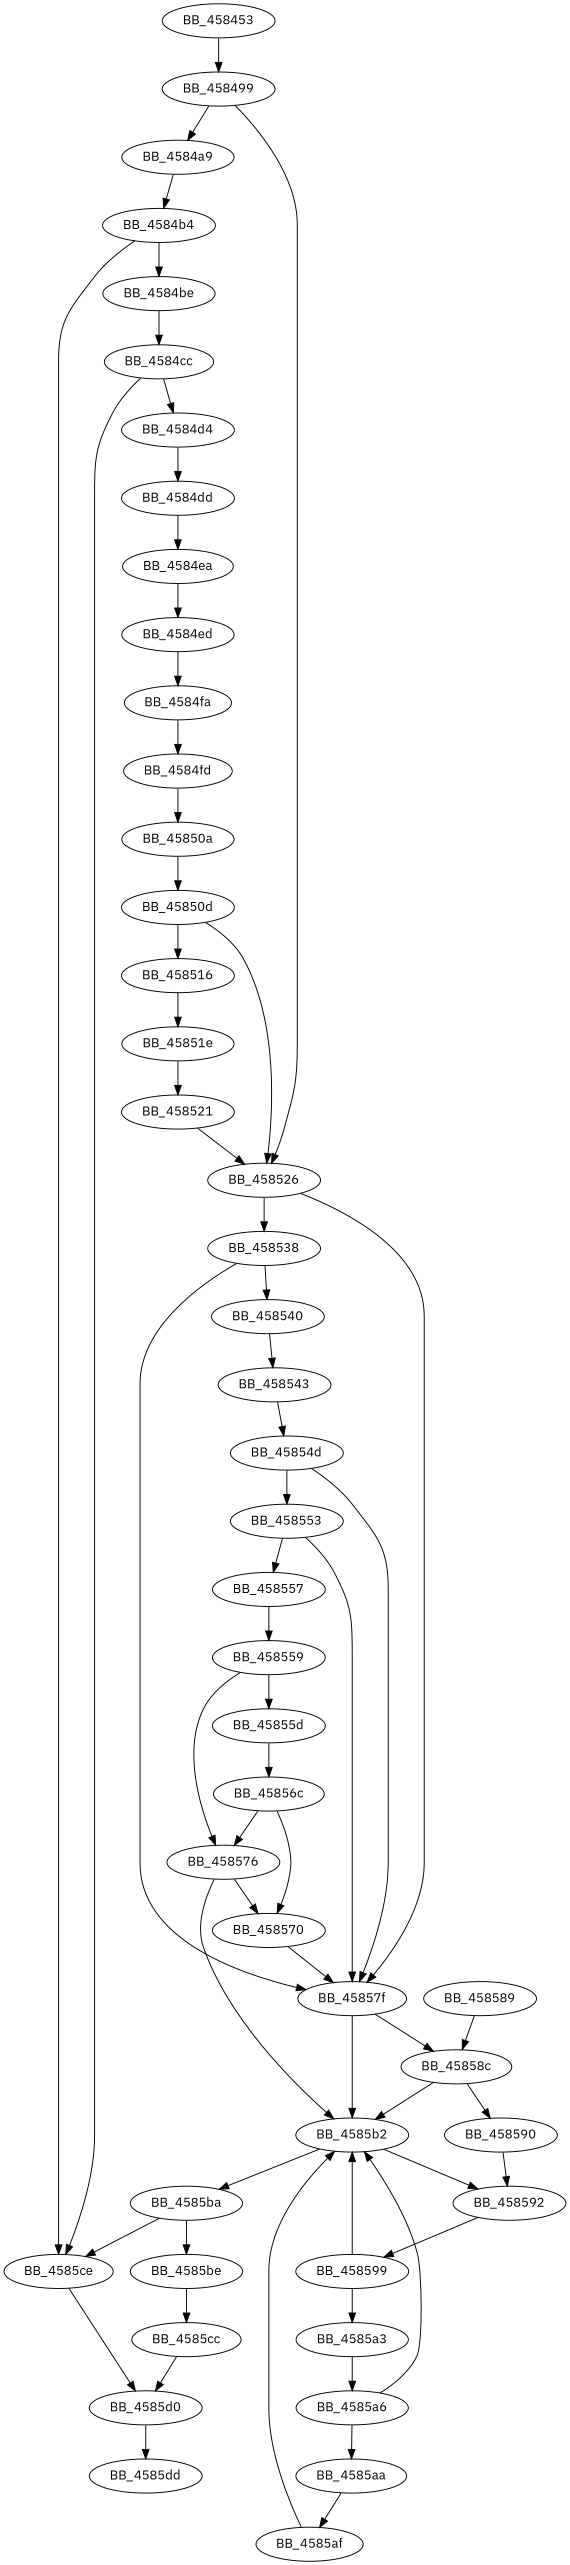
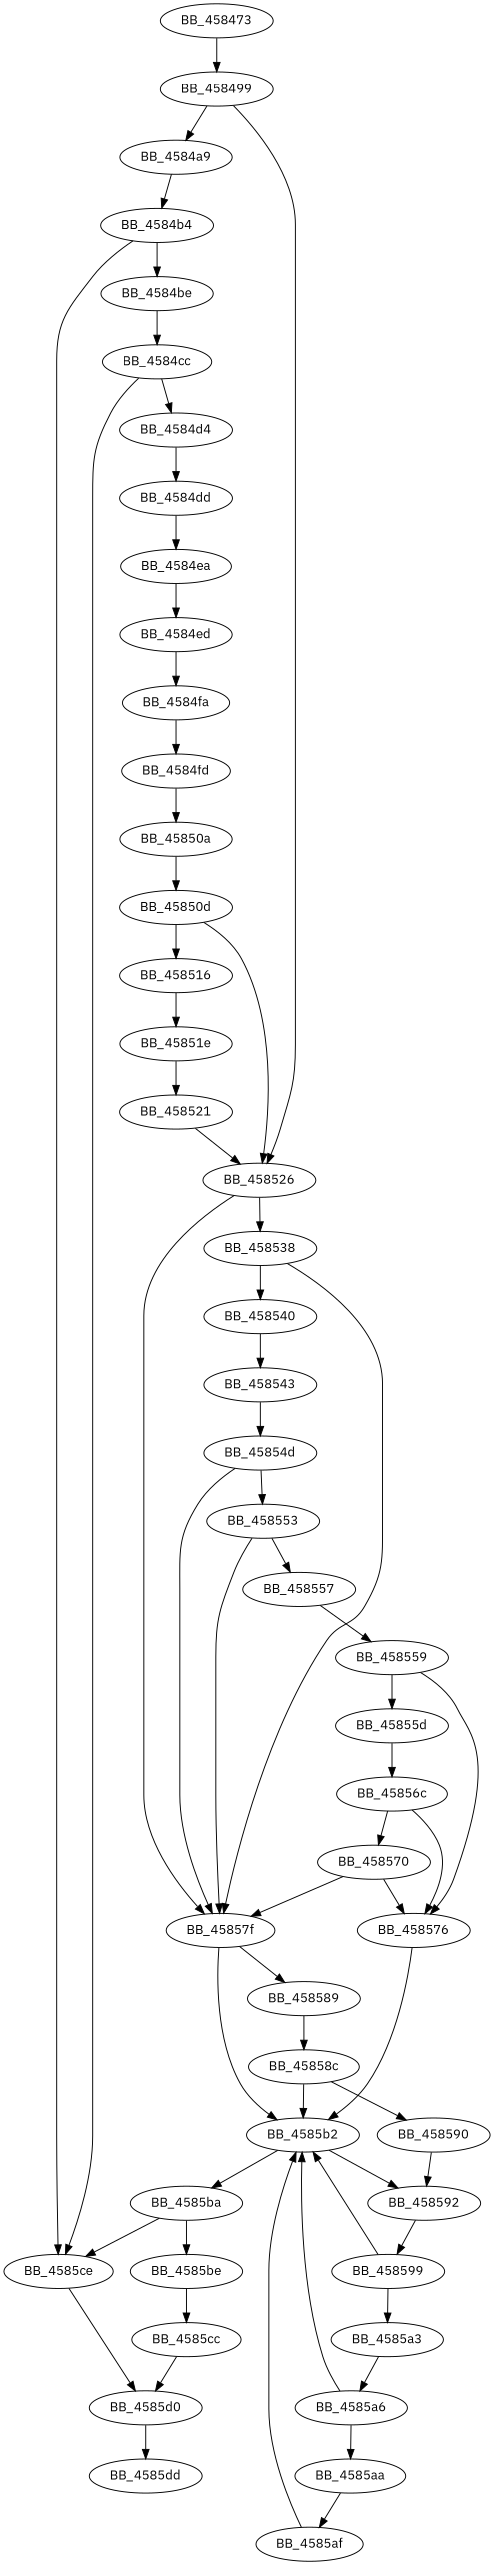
node "BB_458453": label "BB_458453" -> "BB_458473"
edge "BB_458576" -> "BB_458570": reversed
edge "BB_45857f" -> "BB_45858c": now "BB_45857f" -> "BB_458589"
